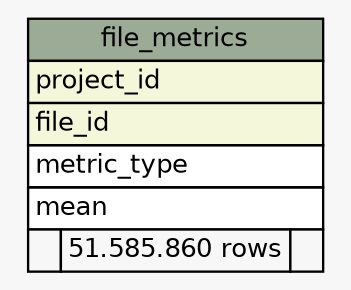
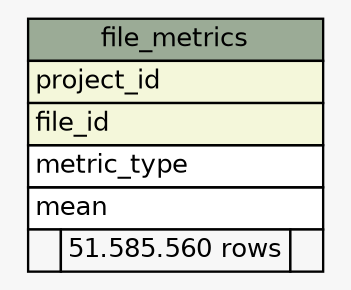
node "file_metrics": text "51.585.860 rows" -> "51.585.560 rows"
